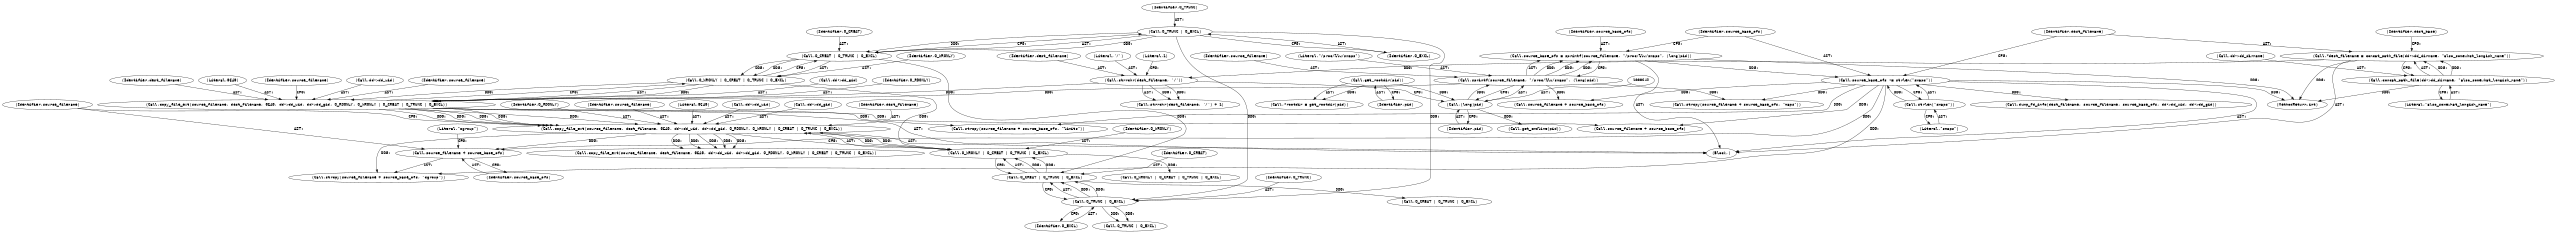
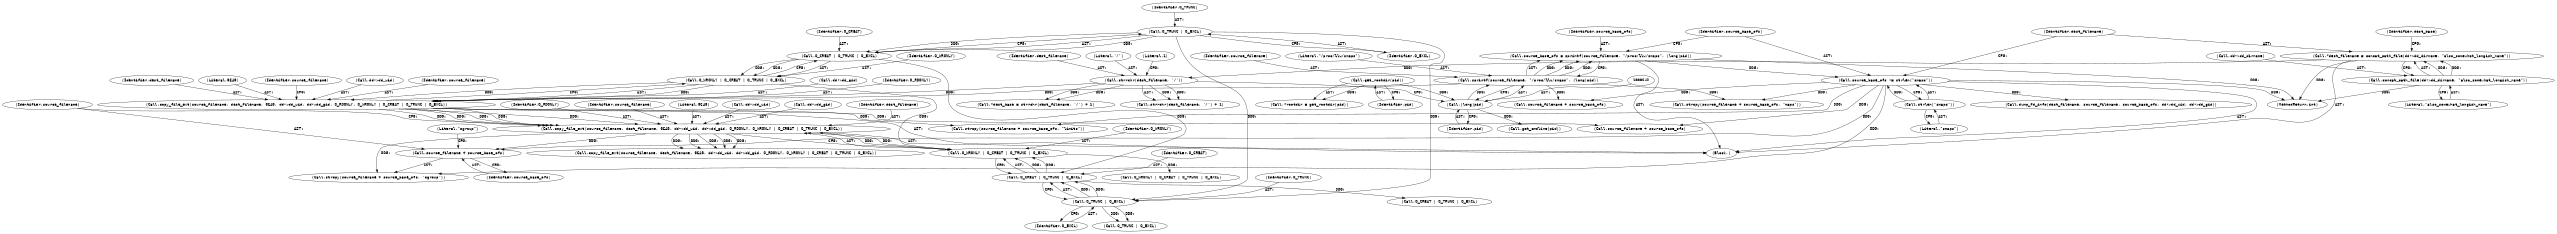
node "(Call,*dest_base = strrchr(dest_filename, '/') + 1)": added
